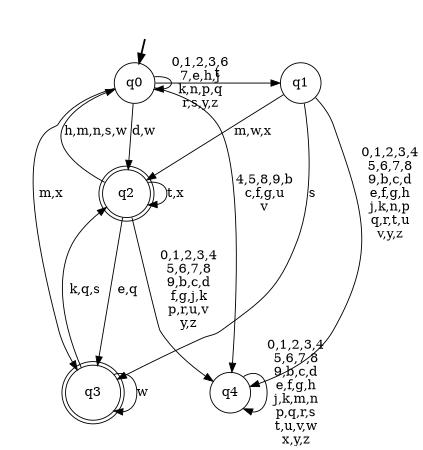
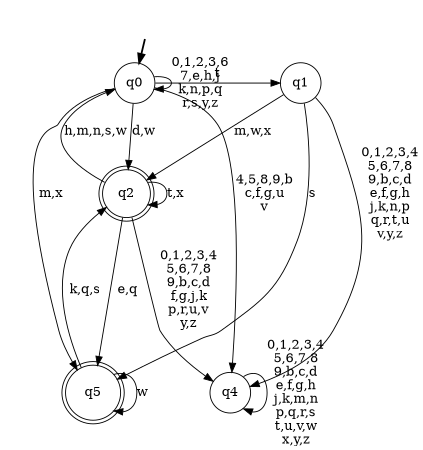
node "q3": label "q3" -> "q5"
